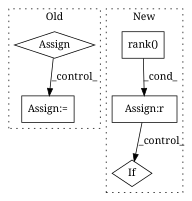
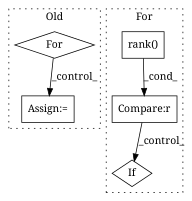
cluster "New": label "New" -> "For"
node "Assign": label "Assign" -> "For"
node "Assign:r": label "Assign:r" -> "Compare:r"
